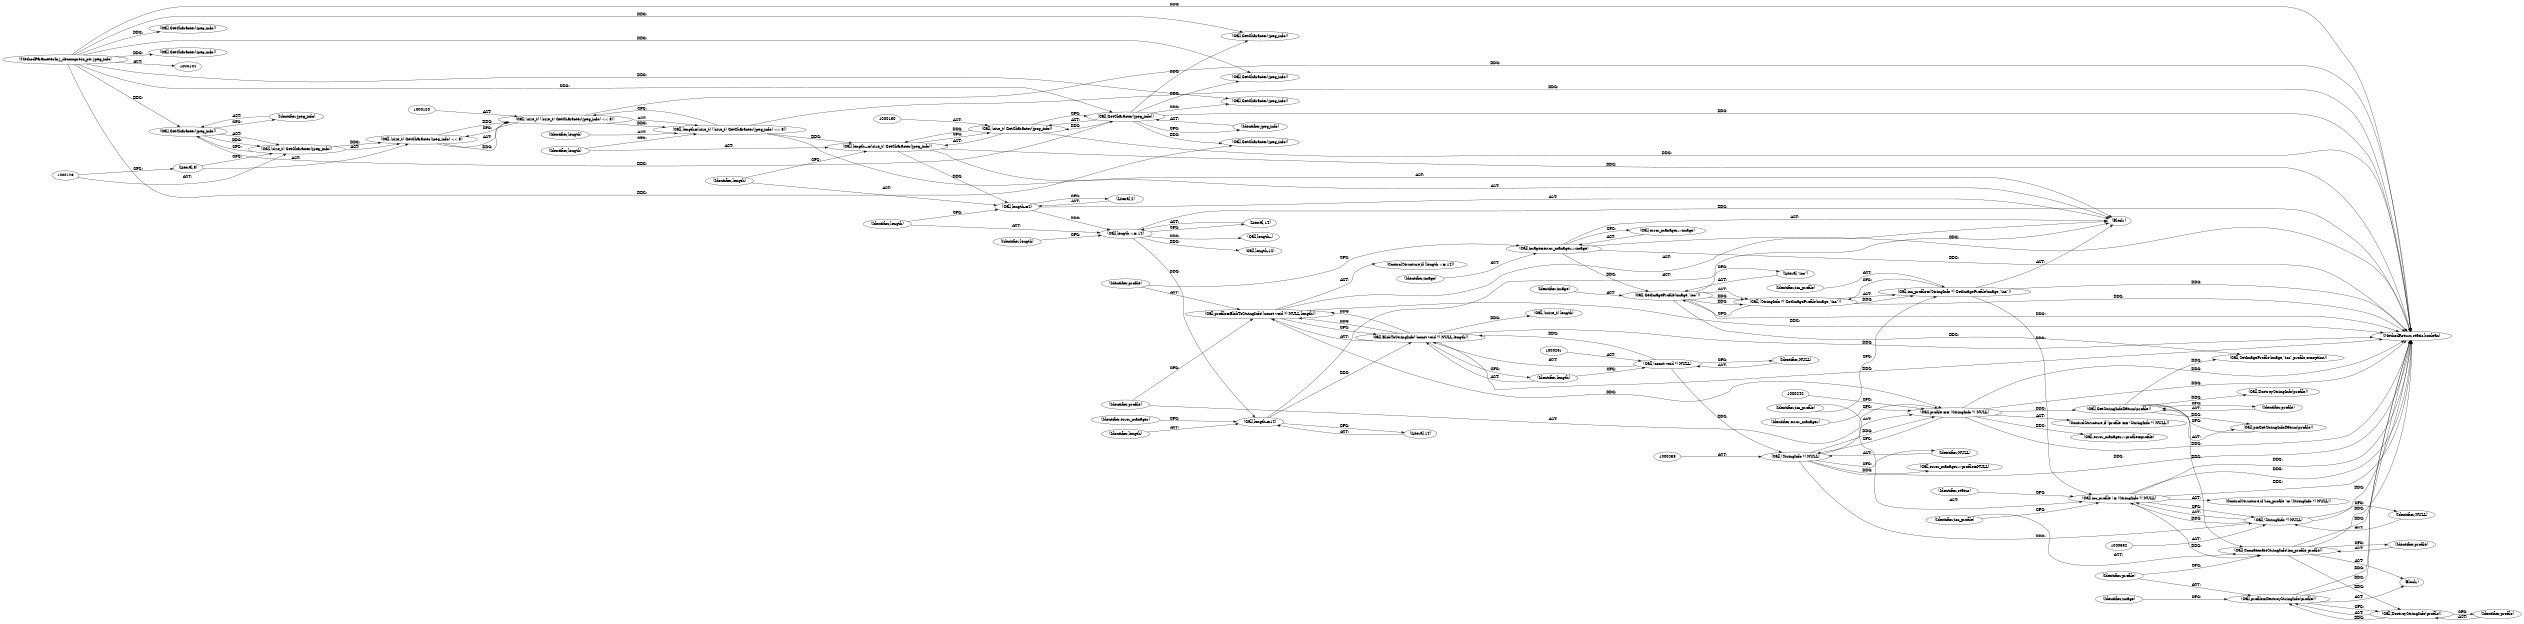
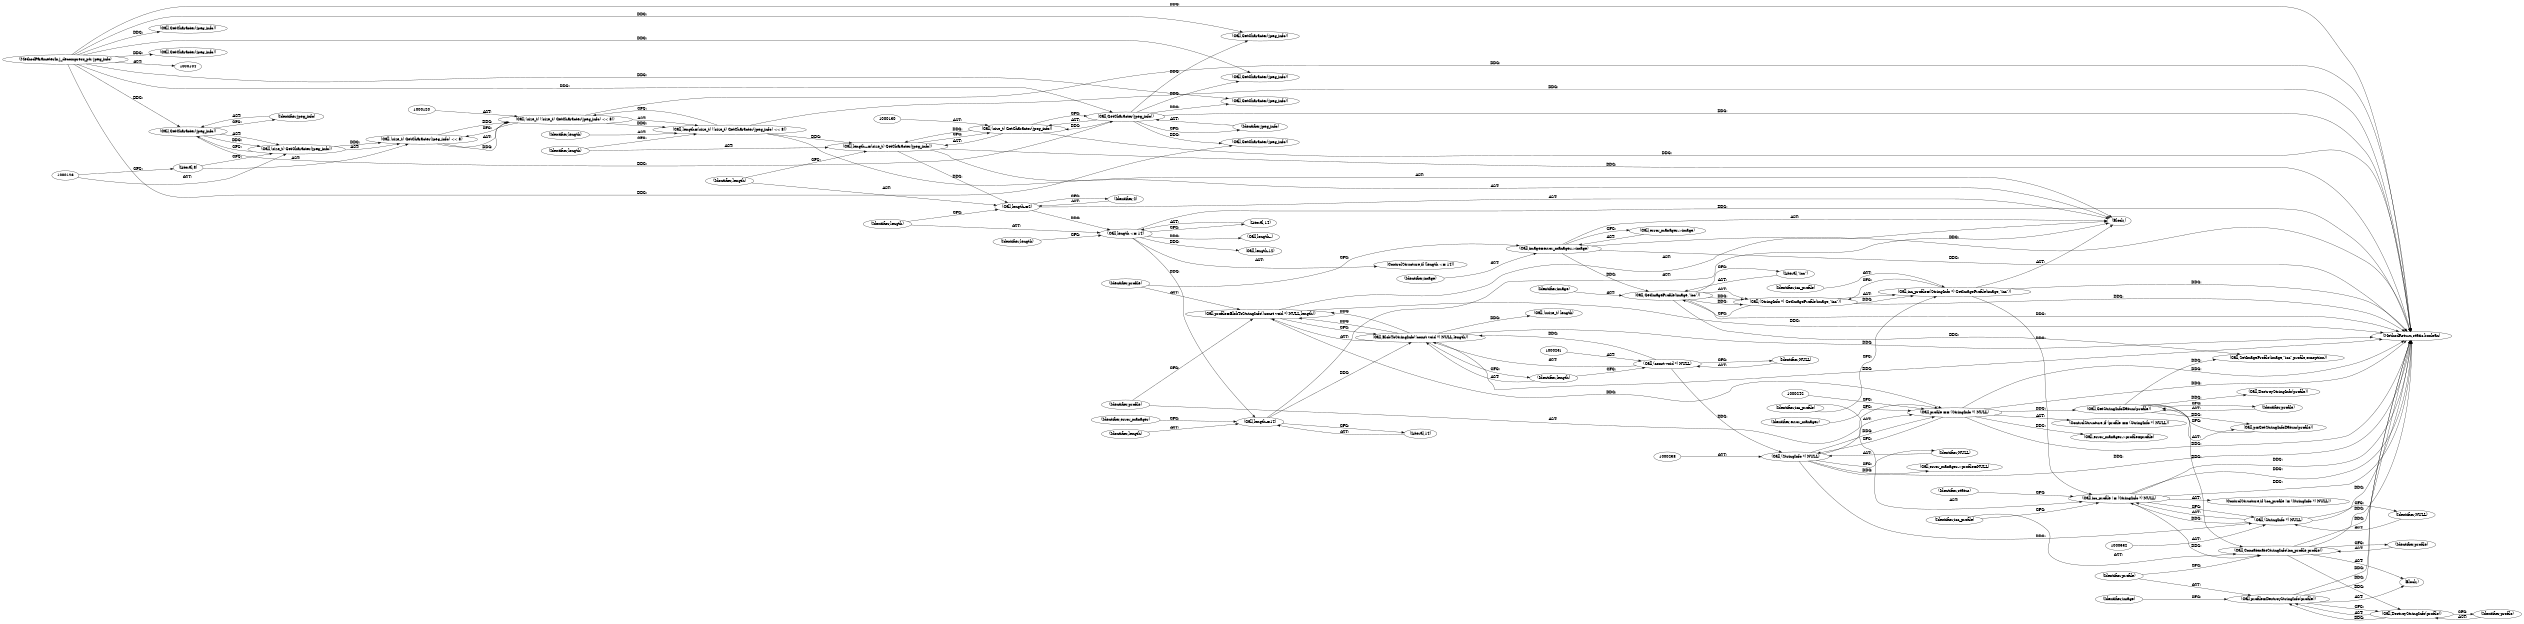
node "(Literal,2)": label "(Literal,2)" -> "(Identifier,2)"
edge "(Call,profile=BlobToStringInfo((const void *) NULL,length))" -> "(ControlStructure,if (length <= 14))": now "(Call,length <= 14)" -> "(ControlStructure,if (length <= 14))"
